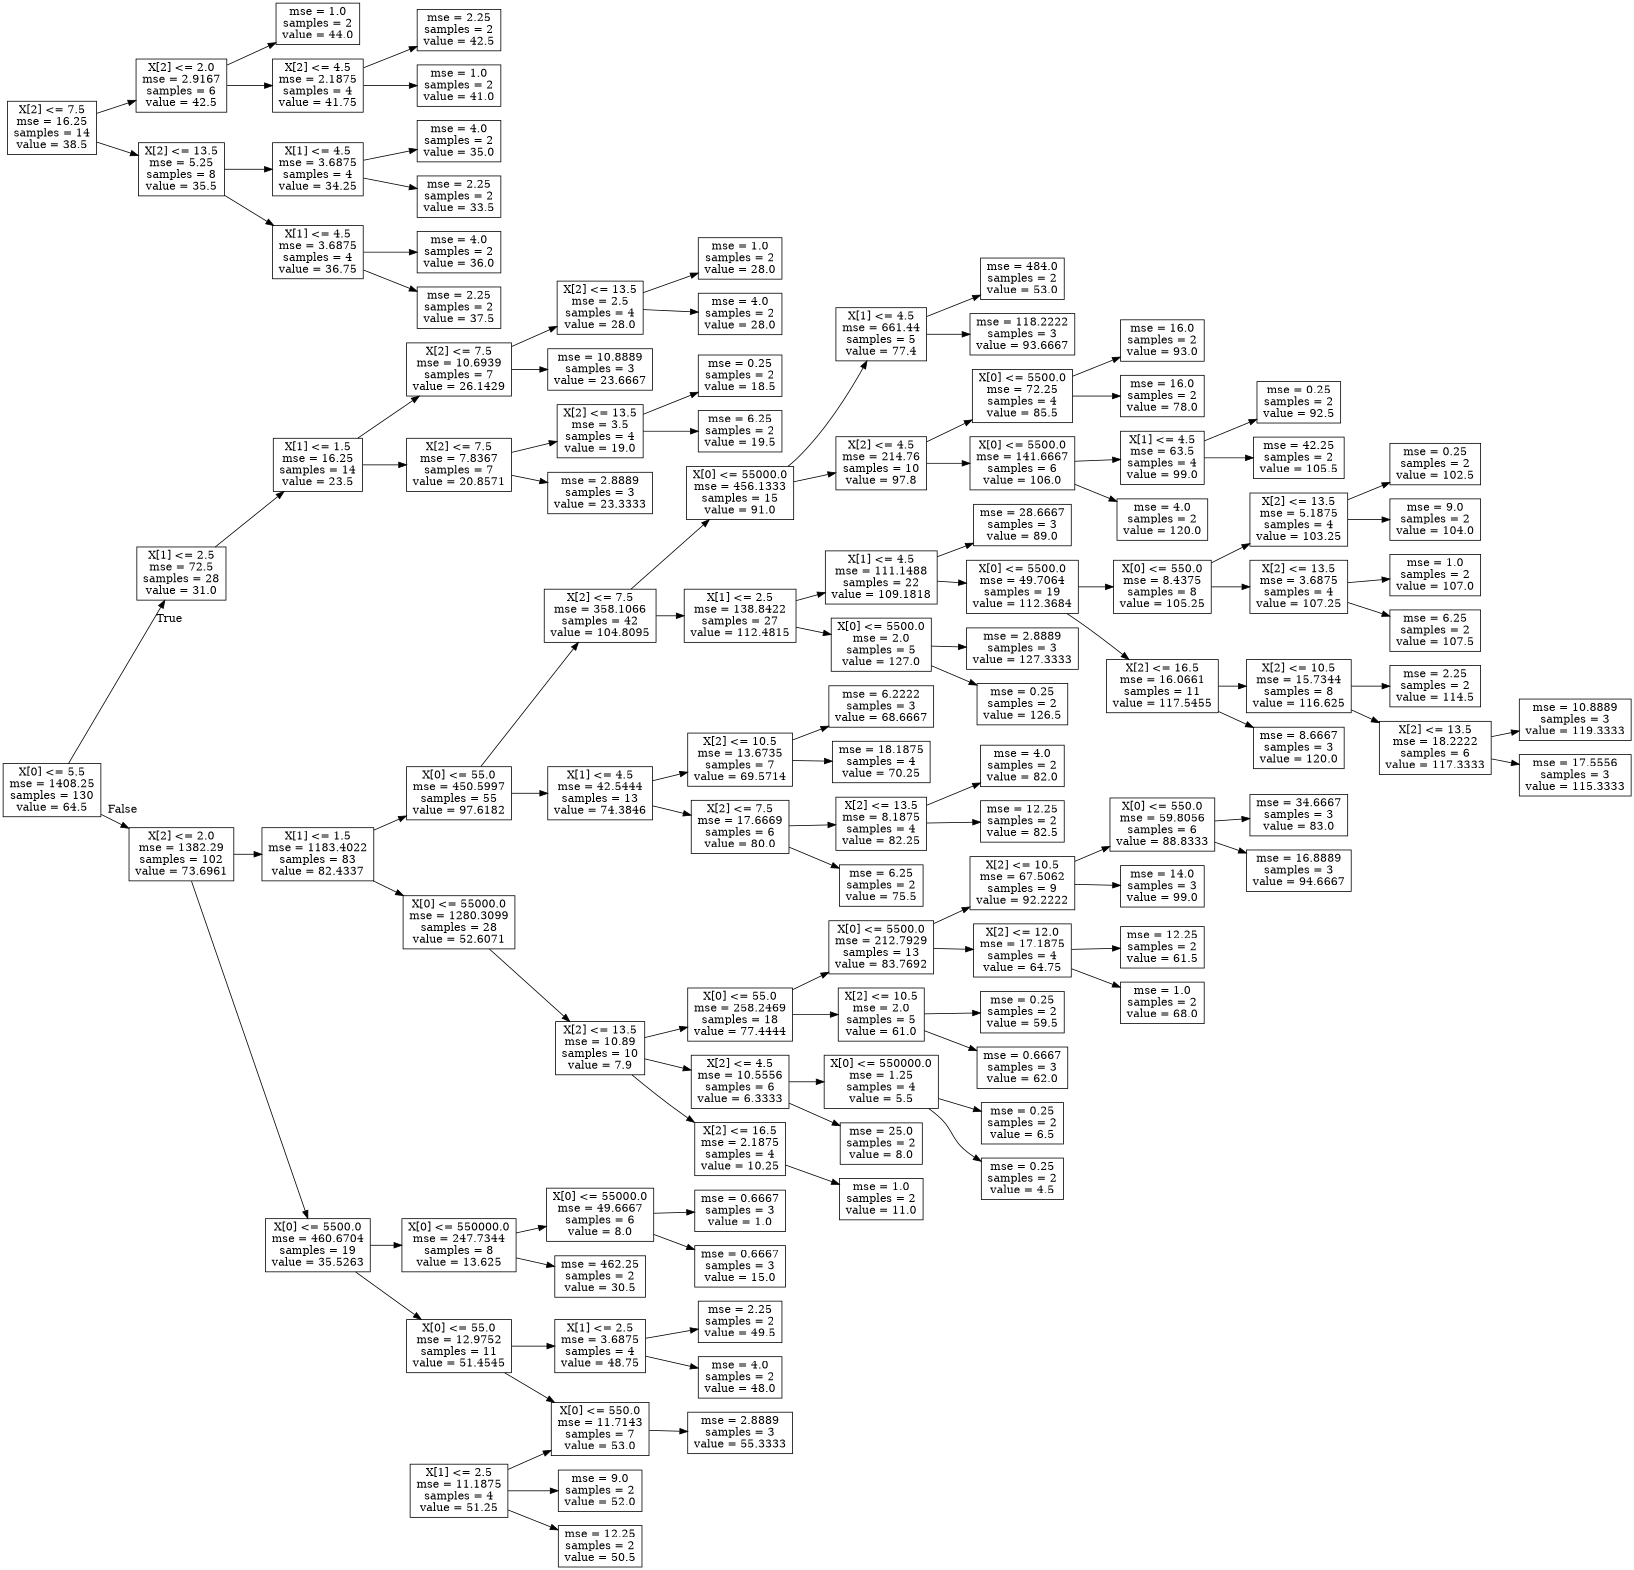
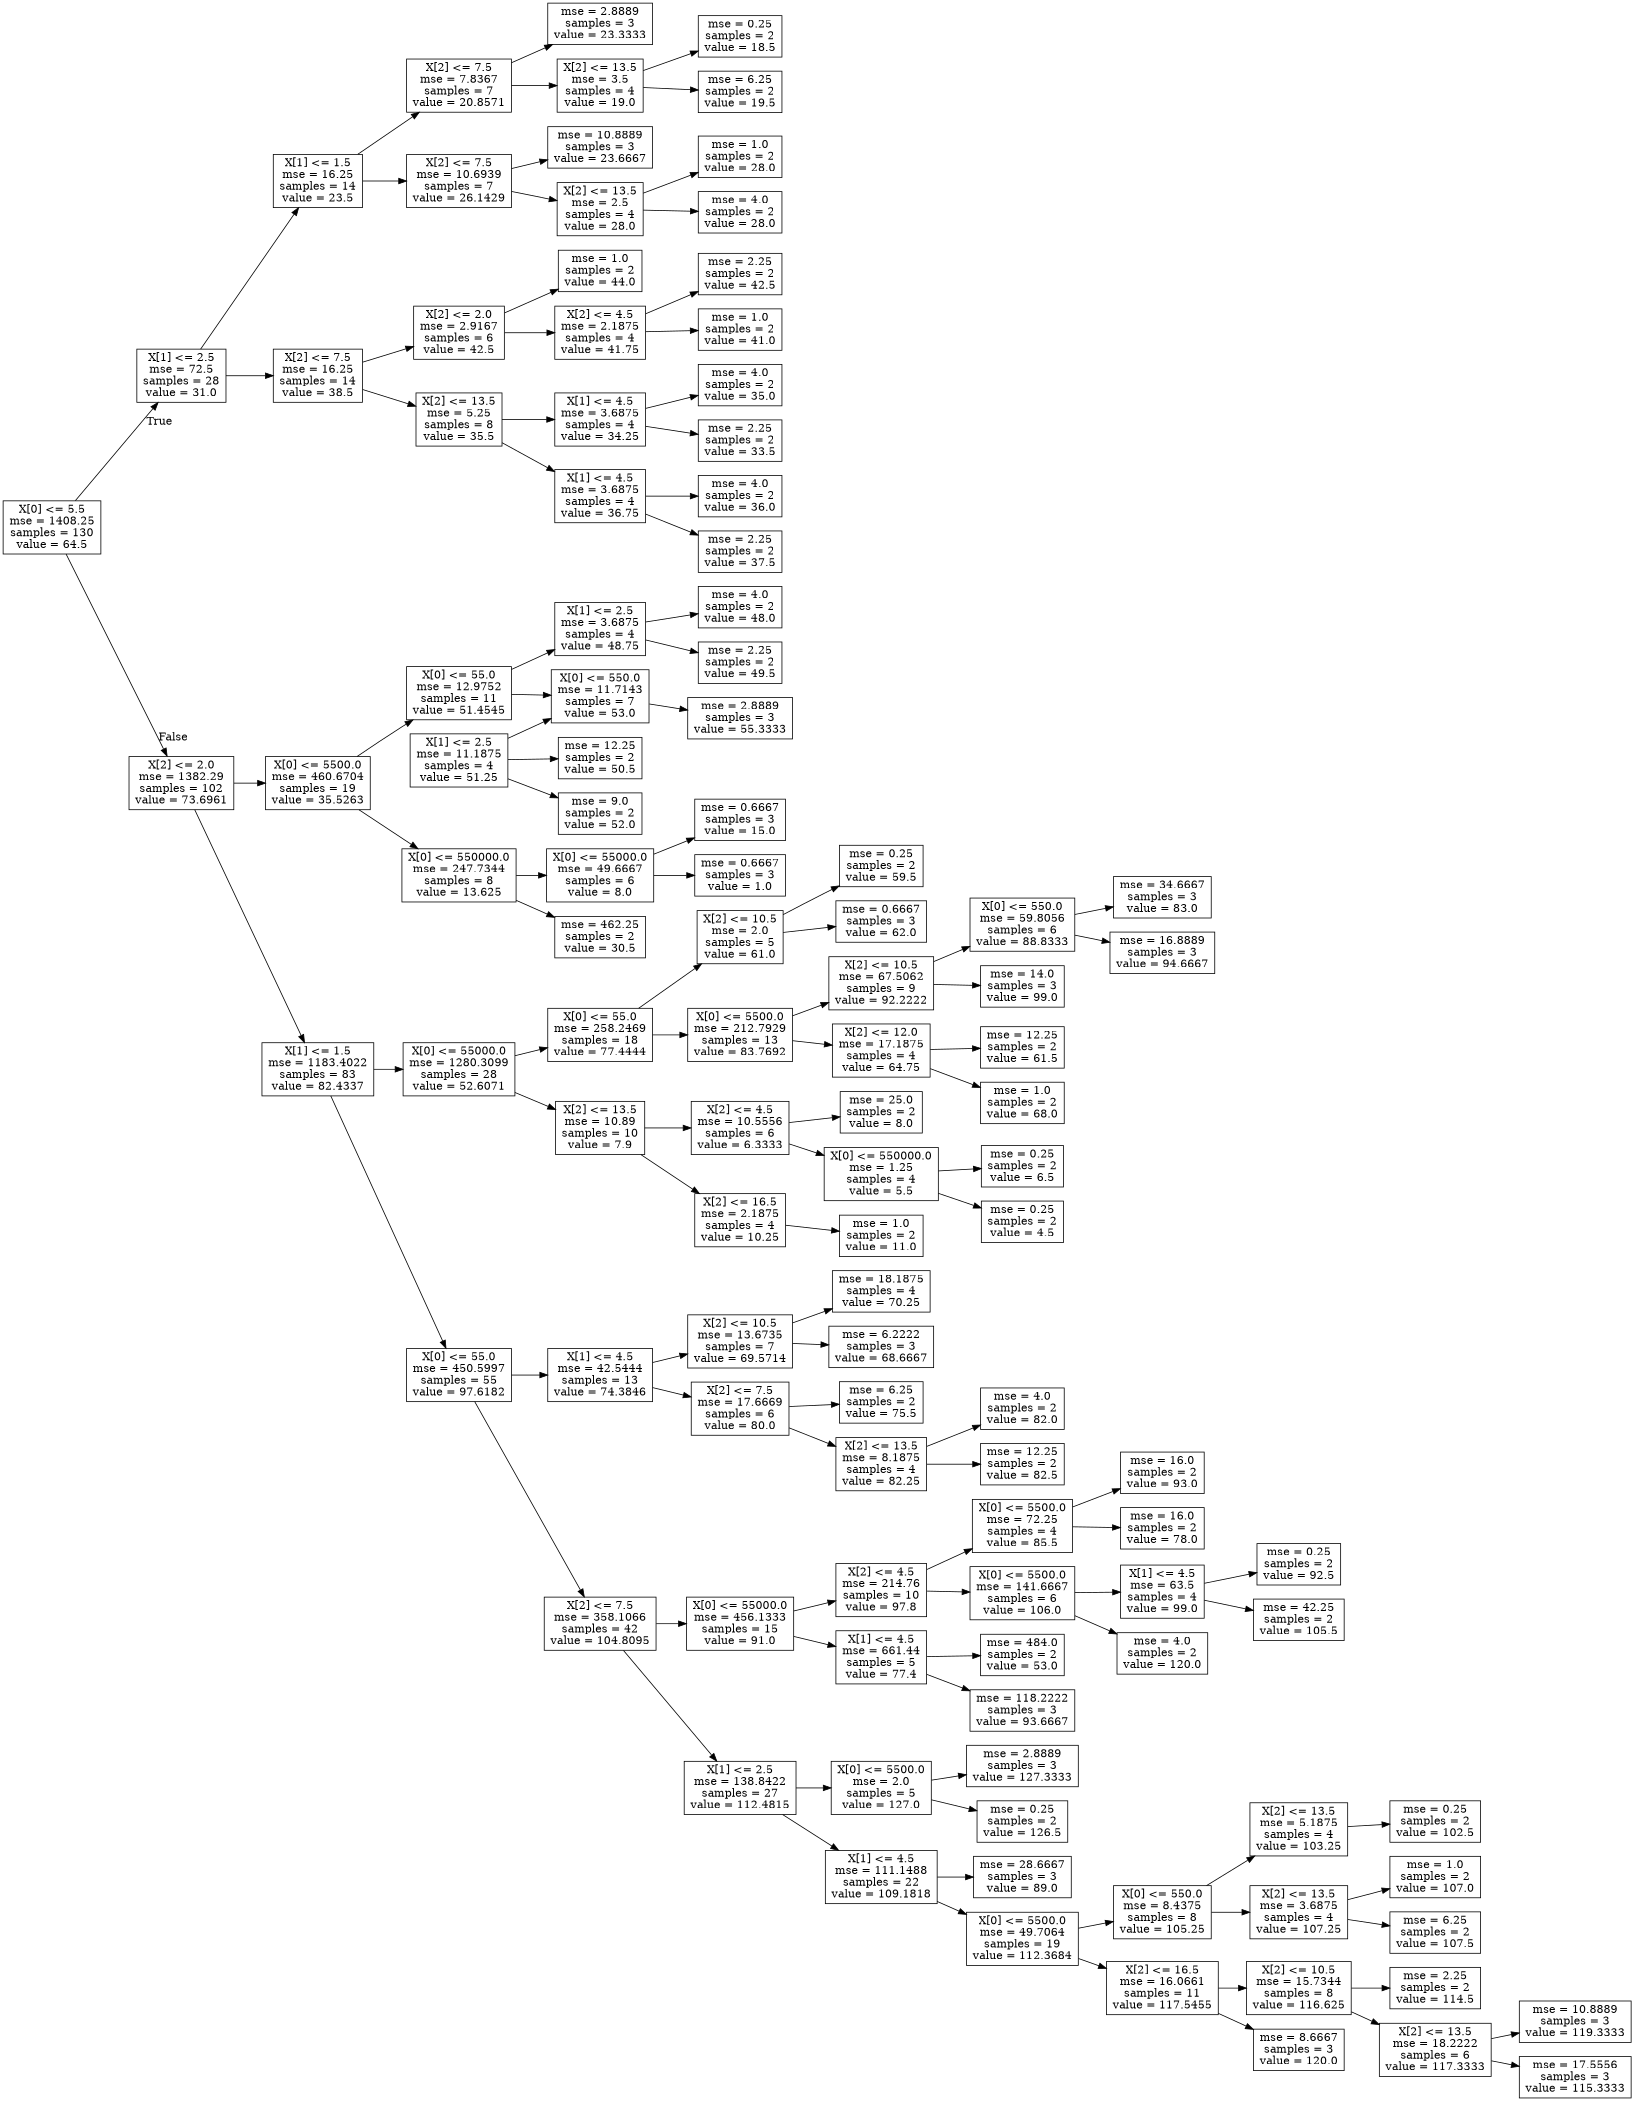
edge "X[1] <= 2.5 mse = 72.5 samples = 28 value = 31.0" -> "X[2] <= 7.5 mse = 16.25 samples = 14 value = 38.5": added
node "mse = 9.0 samples = 2 value = 104.0": removed
edge "X[2] <= 13.5 mse = 10.89 samples = 10 value = 7.9" -> "X[0] <= 55.0 mse = 258.2469 samples = 18 value = 77.4444": now "X[0] <= 55000.0 mse = 1280.3099 samples = 28 value = 52.6071" -> "X[0] <= 55.0 mse = 258.2469 samples = 18 value = 77.4444"
